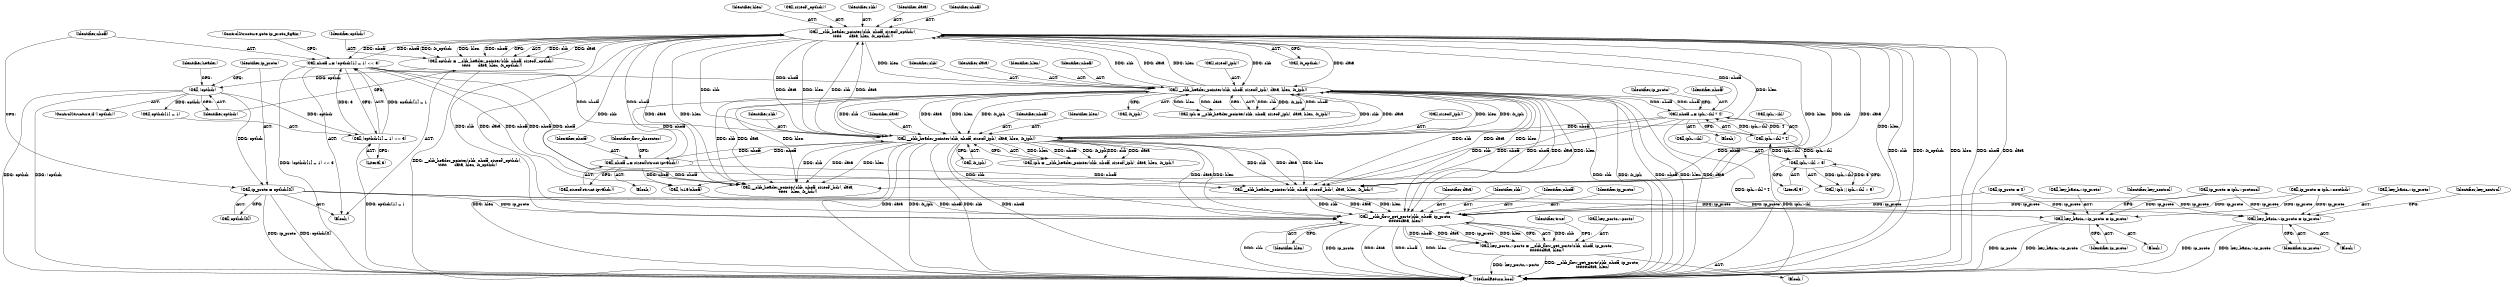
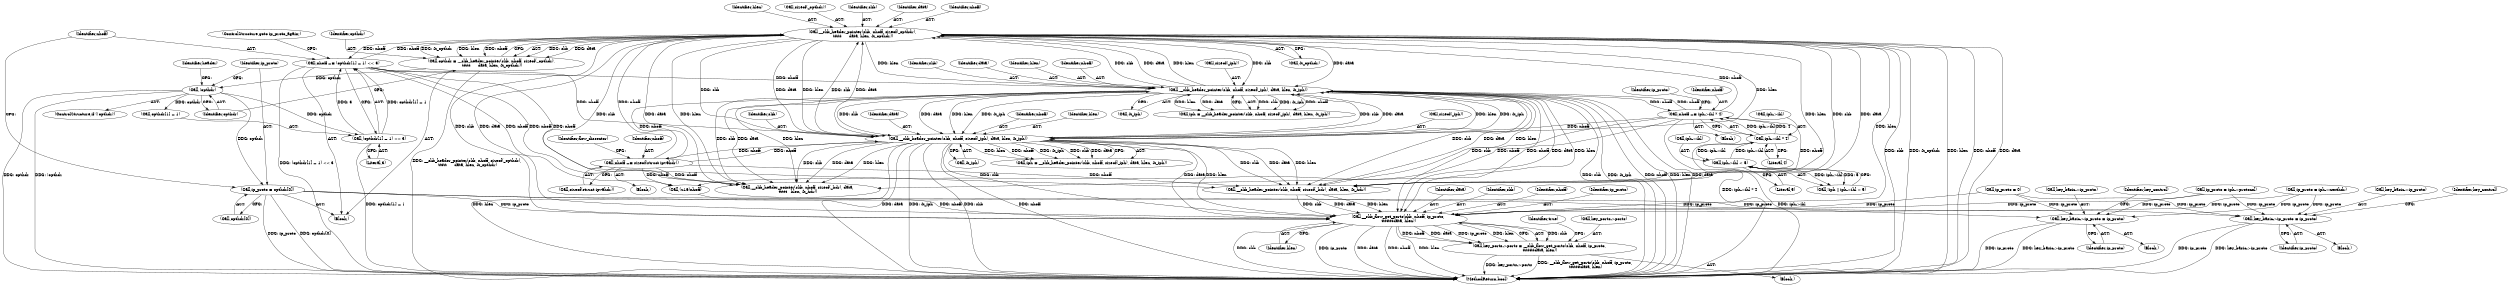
node "(Literal,4)": added
